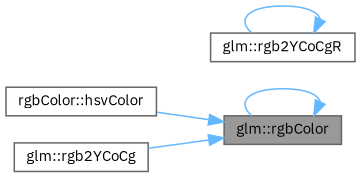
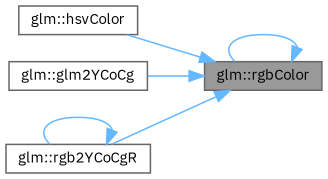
node "rgbColor::hsvColor": label "rgbColor::hsvColor" -> "glm::hsvColor"
edge "glm::rgb2YCoCgR" -> "glm::rgbColor": added
node "glm::rgb2YCoCg": label "glm::rgb2YCoCg" -> "glm::glm2YCoCg"
